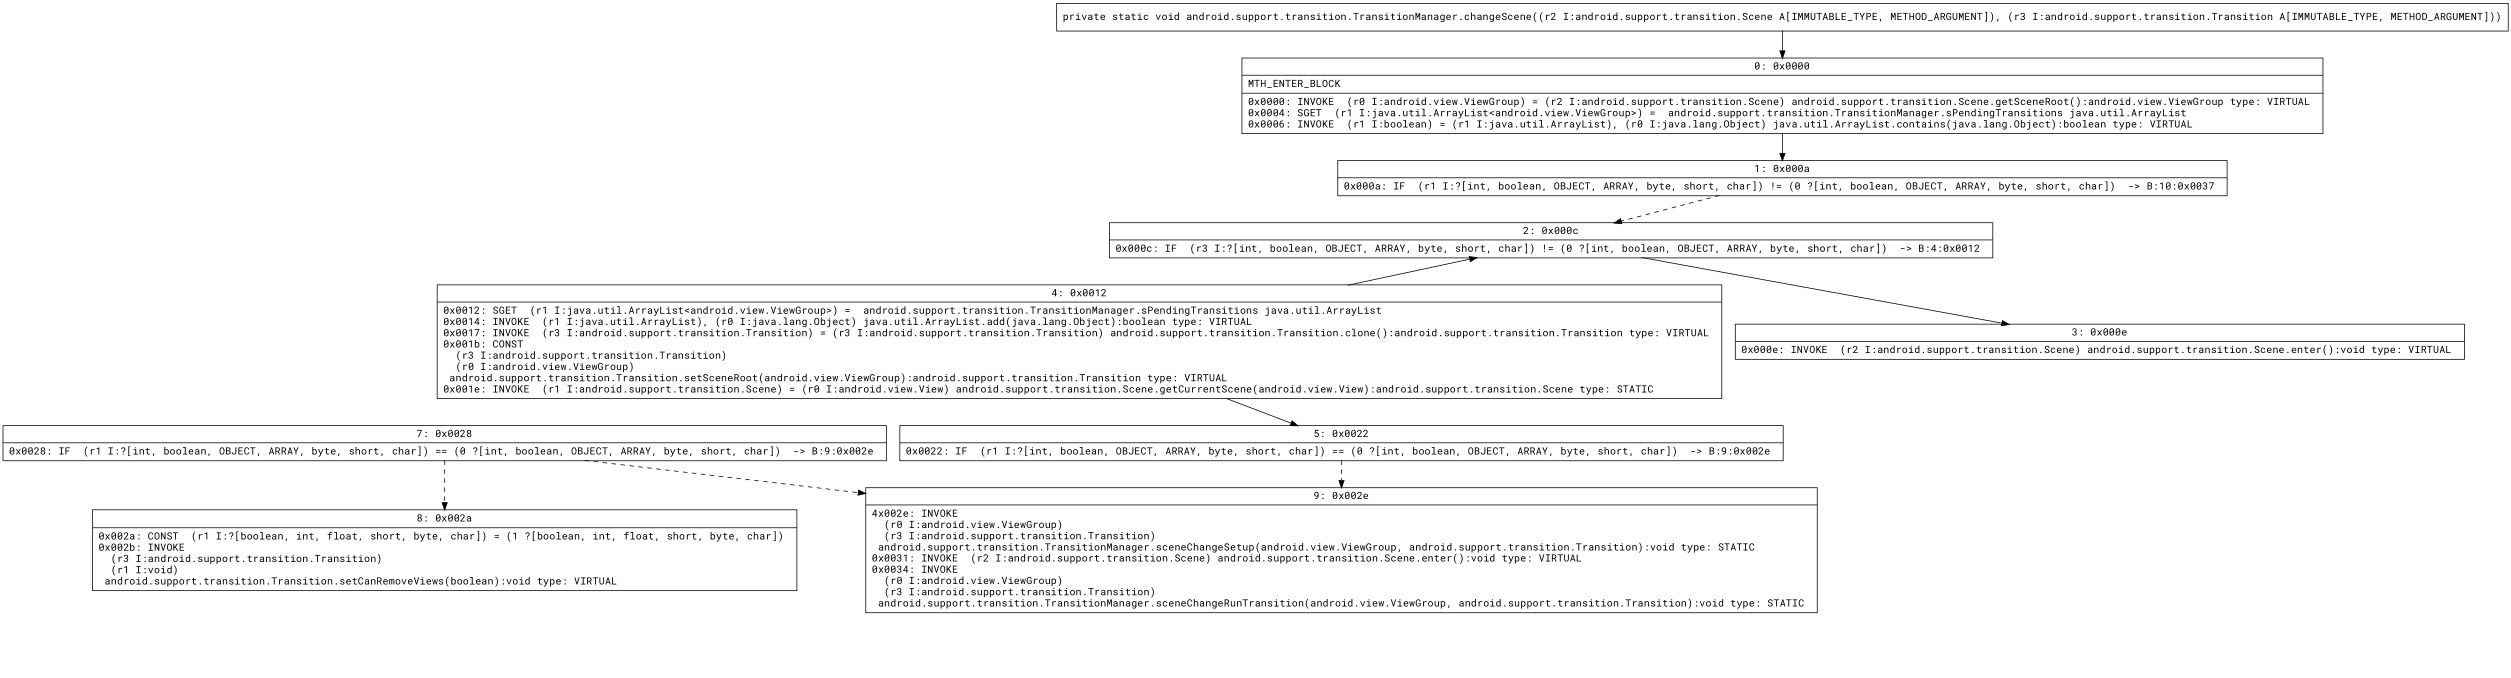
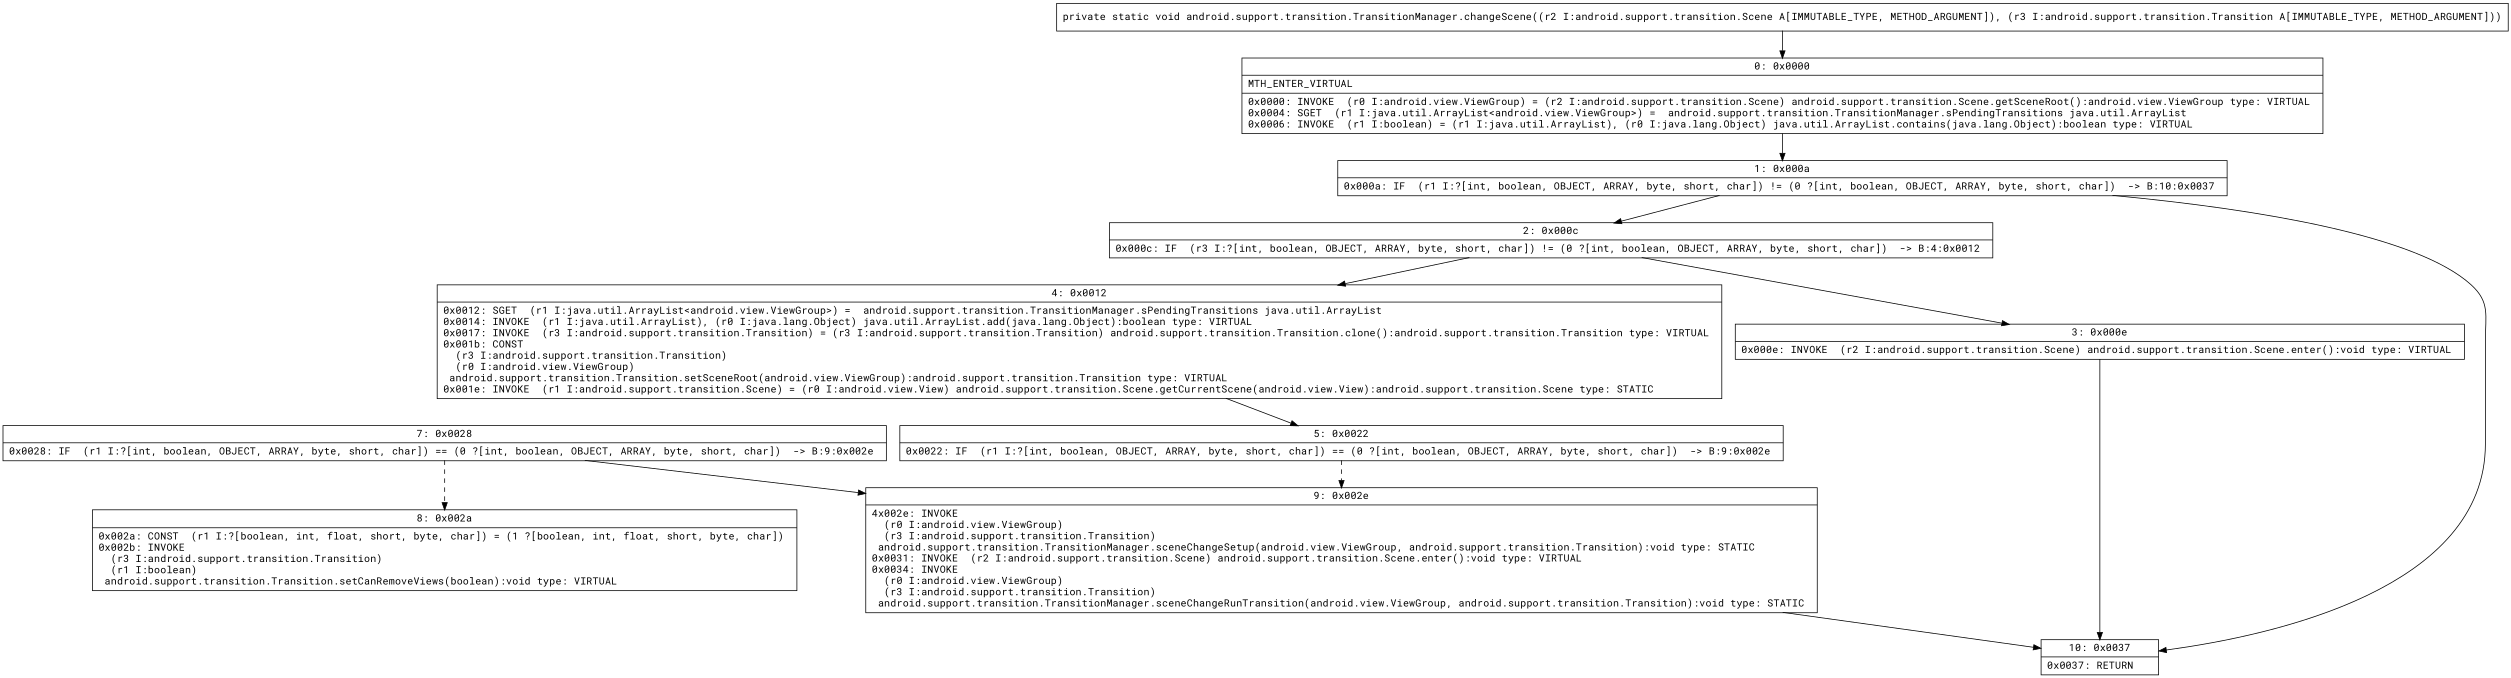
node "0: 0x0000": text "MTH_ENTER_BLOCK" -> "MTH_ENTER_VIRTUAL"
edge "1: 0x000a" -> "2: 0x000c": style dashed -> solid
edge "4: 0x0012" -> "2: 0x000c": reversed
edge "7: 0x0028" -> "9: 0x002e": style dashed -> solid
node "8: 0x002a": text "(r1 I:void)" -> "(r1 I:boolean)"
node "10: 0x0037": added
